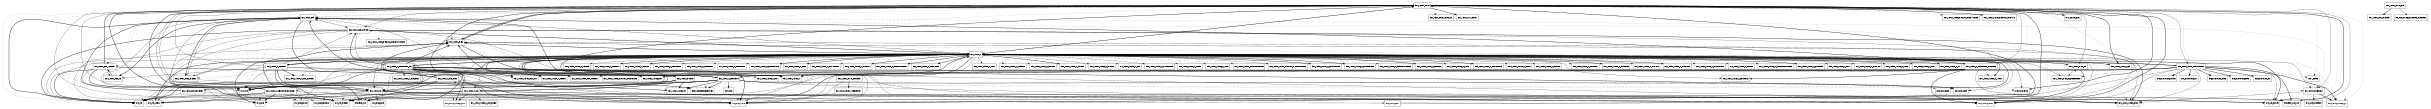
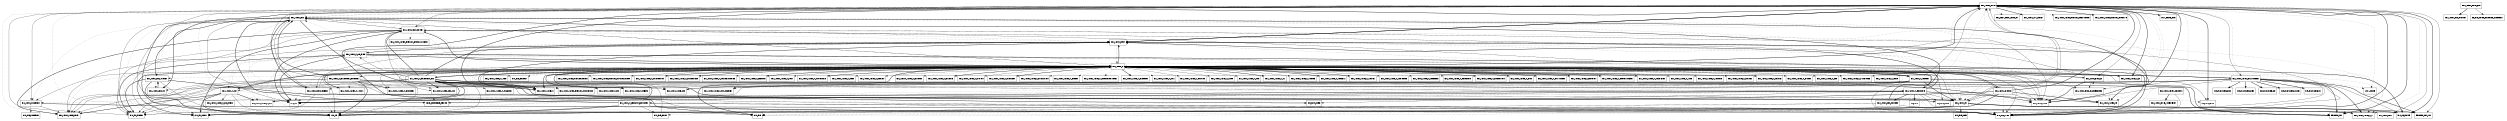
edge "com_vaadin_data_provider" -> "java_lang": style solid -> bold
edge "com_vaadin_ui_dnd_event" -> "com_vaadin_event": reversed
edge "com_vaadin_ui" -> "com_vaadin_shared_ui_passwordfield": style dotted -> bold
edge "com_vaadin_ui_declarative" -> "com_vaadin_data": removed
node "com_vaadin_shared_ui_combobox": label "com_vaadin_shared_ui_combobox" -> "com_internal_shared_ui_combobox"
edge "com_vaadin_ui_components_grid" -> "com_vaadin_shared_data": style bold -> solid
edge "com_vaadin_icons" -> "com_vaadin_server": style bold -> solid
node "com_vaadin_shared_data_selection": removed
edge "com_vaadin_ui_declarative_converters" -> "java_time_temporal": now "com_vaadin_ui_declarative_converters" -> "elemental_json"
